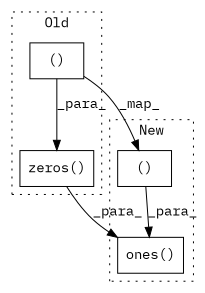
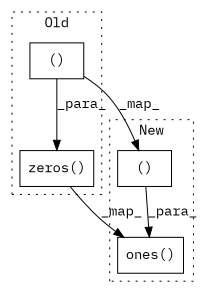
edge "zeros()" -> "ones()": label "_para_" -> "_map_"
